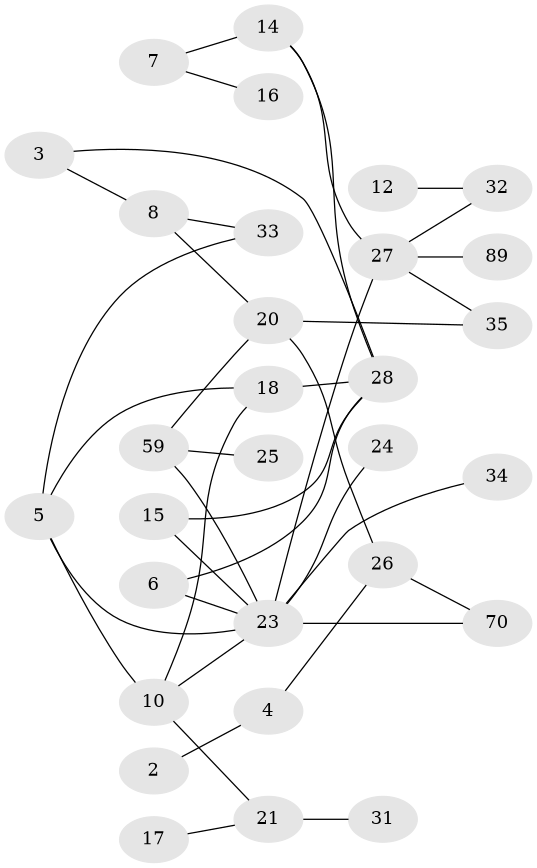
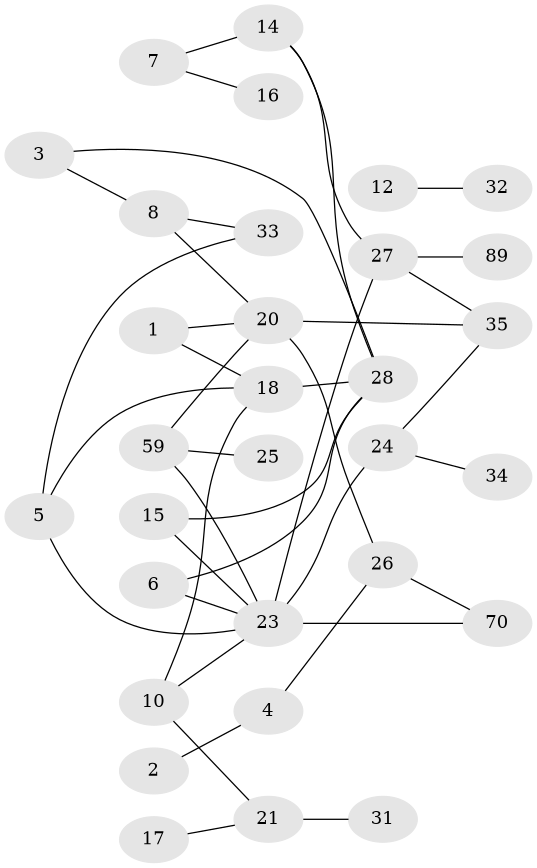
edge "32" -- "27": removed
node "1": added
edge "35" -- "24": added
edge "34" -- "23": now "34" -- "24"
edge "5" -- "10": removed
